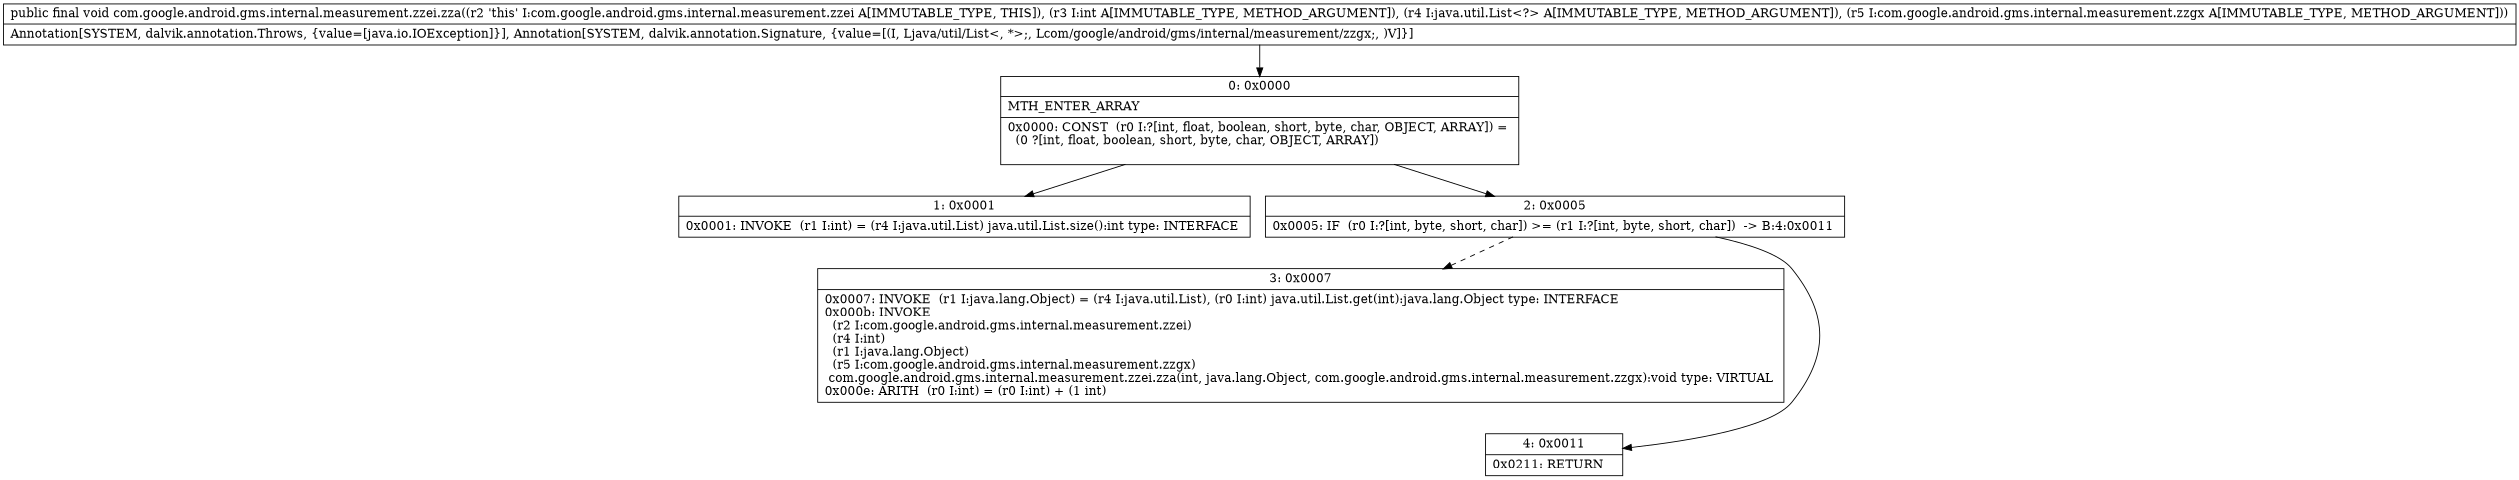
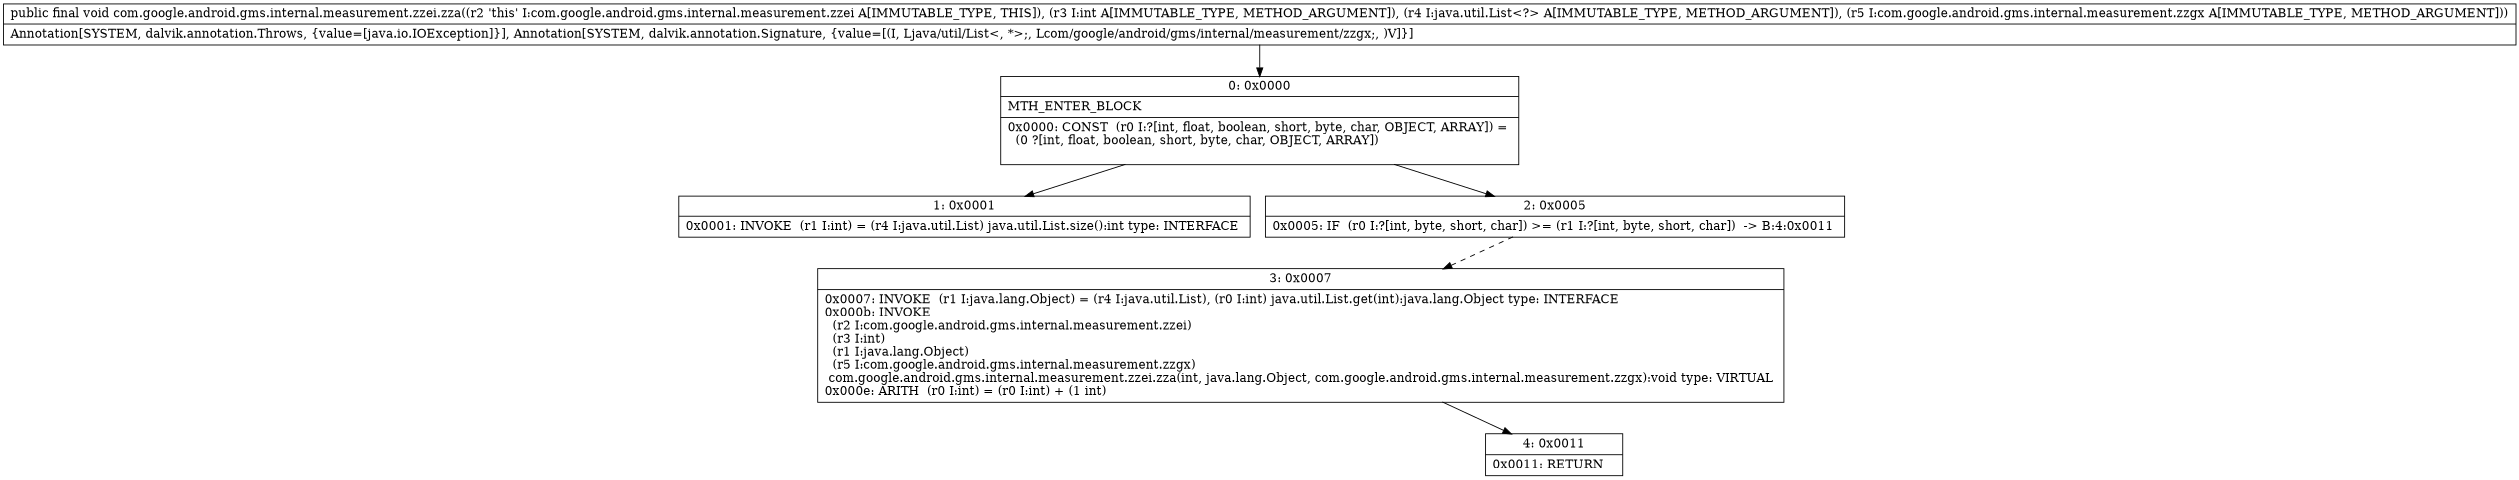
node "0: 0x0000": text "MTH_ENTER_ARRAY" -> "MTH_ENTER_BLOCK"
node "3: 0x0007": text "(r4 I:int)" -> "(r3 I:int)"
edge "2: 0x0005" -> "4: 0x0011": now "3: 0x0007" -> "4: 0x0011"
node "4: 0x0011": text "0x0211: RETURN" -> "0x0011: RETURN"
